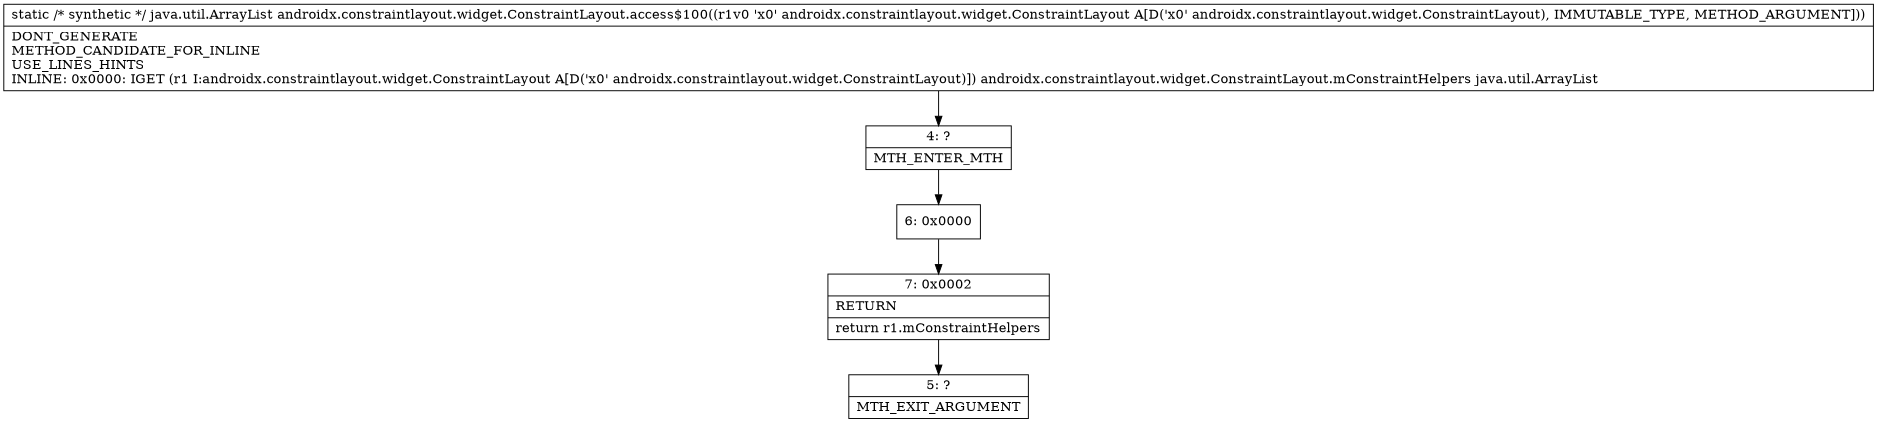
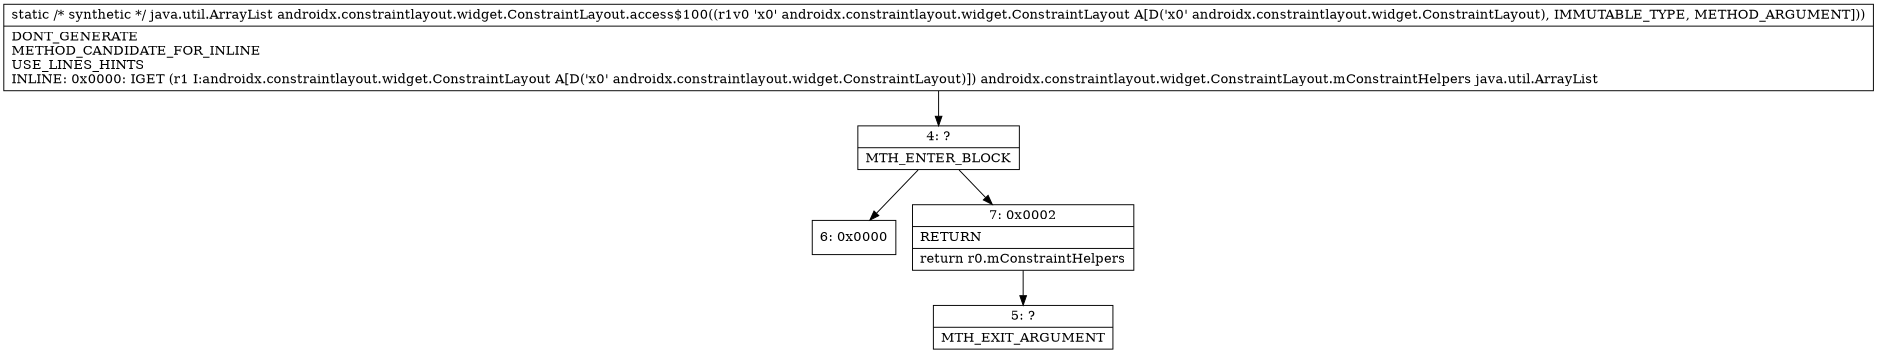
node "4: ?": text "MTH_ENTER_MTH" -> "MTH_ENTER_BLOCK"
edge "6: 0x0000" -> "7: 0x0002": now "4: ?" -> "7: 0x0002"
node "7: 0x0002": text "return r1.mConstraintHelpers" -> "return r0.mConstraintHelpers"
